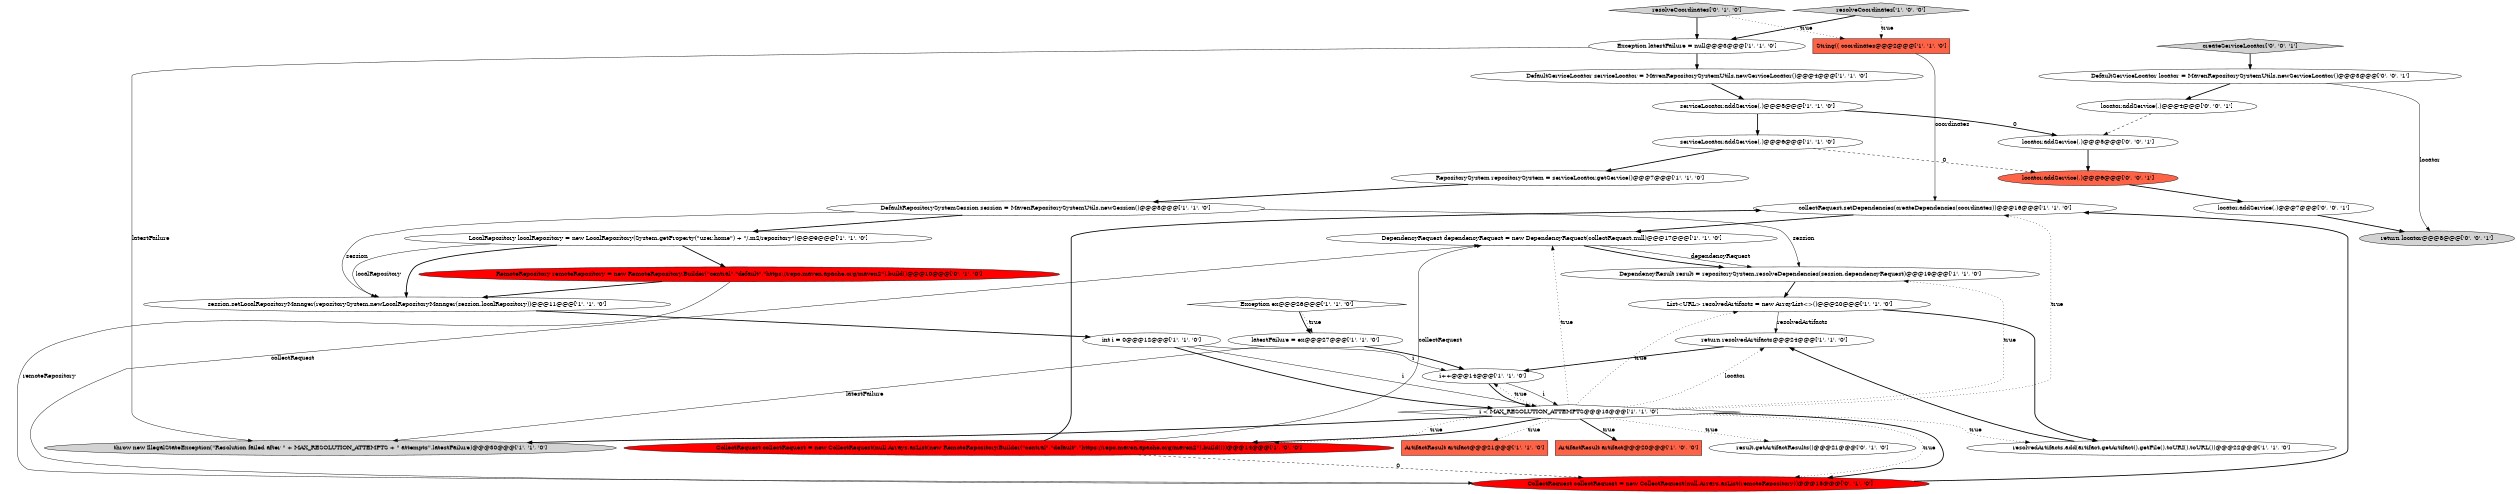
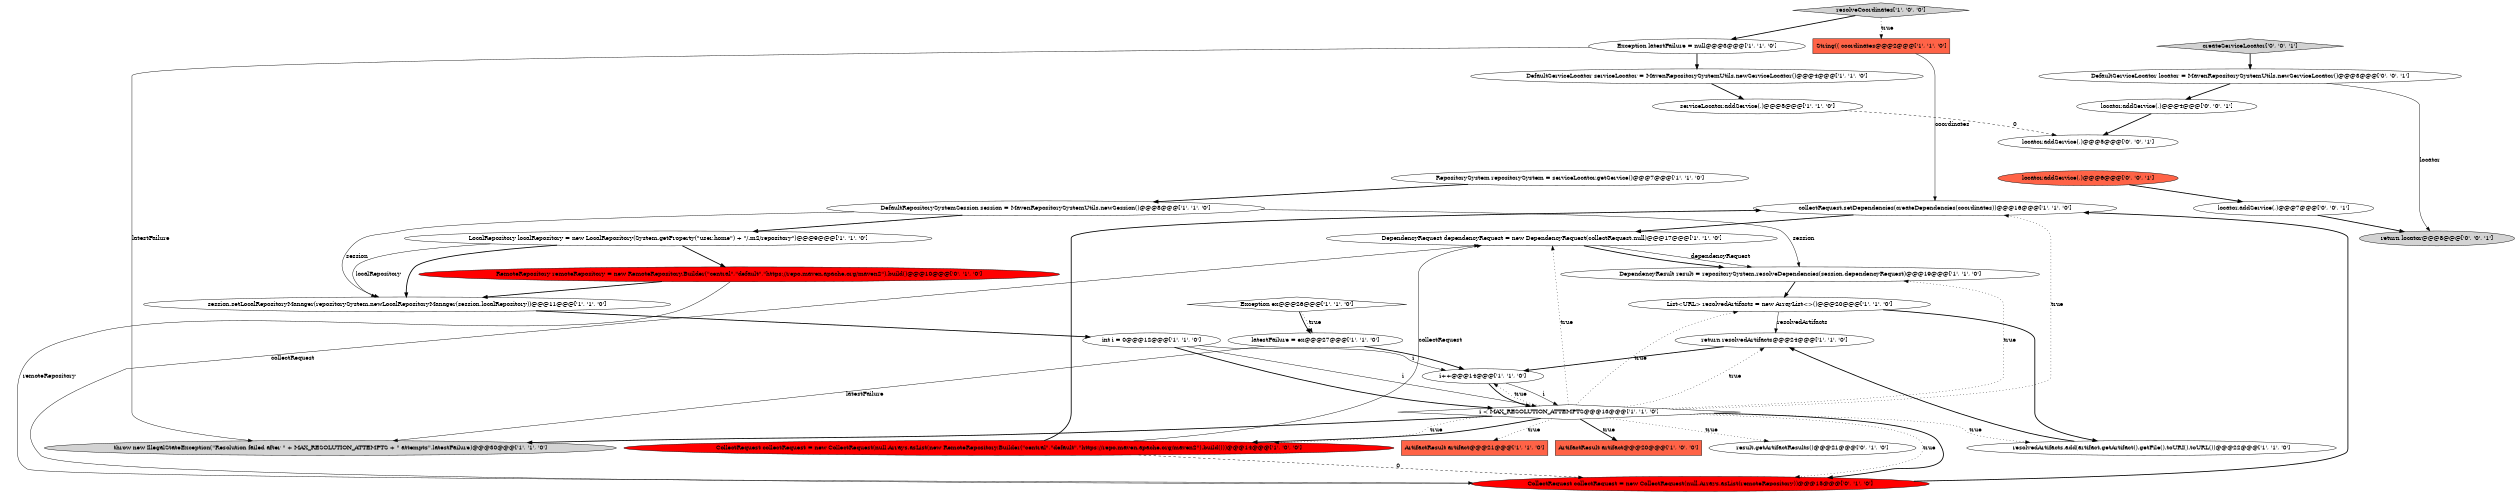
node "resolveCoordinates['0', '1', '0']": removed
edge "serviceLocator.addService(,)@@@5@@@['1', '1', '0']" -> "locator.addService(,)@@@5@@@['0', '0', '1']": style bold -> dashed
edge "locator.addService(,)@@@4@@@['0', '0', '1']" -> "locator.addService(,)@@@5@@@['0', '0', '1']": style dashed -> bold
node "serviceLocator.addService(,)@@@6@@@['1', '1', '0']": removed
edge "locator.addService(,)@@@5@@@['0', '0', '1']" -> "locator.addService(,)@@@6@@@['0', '0', '1']": removed
edge "i < MAX_RESOLUTION_ATTEMPTS@@@13@@@['1', '1', '0']" -> "return resolvedArtifacts@@@24@@@['1', '1', '0']": label "locator" -> "true"
